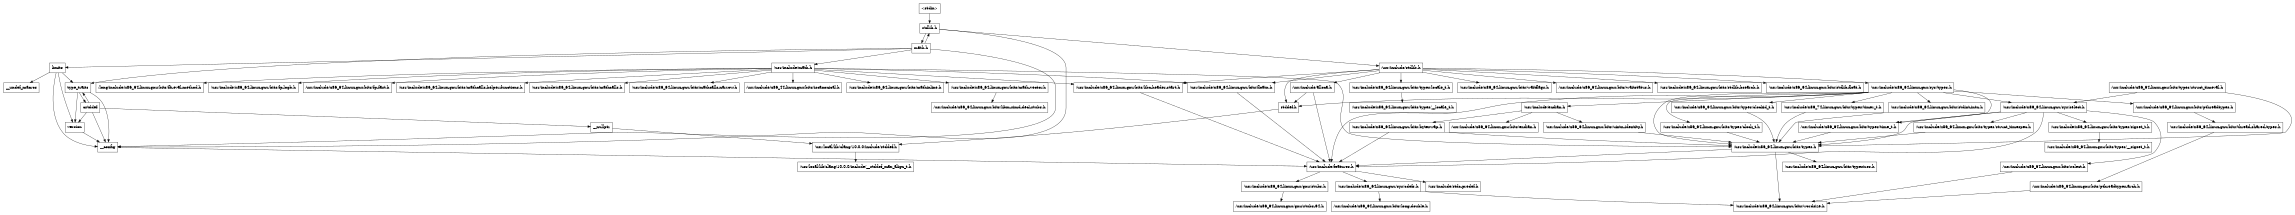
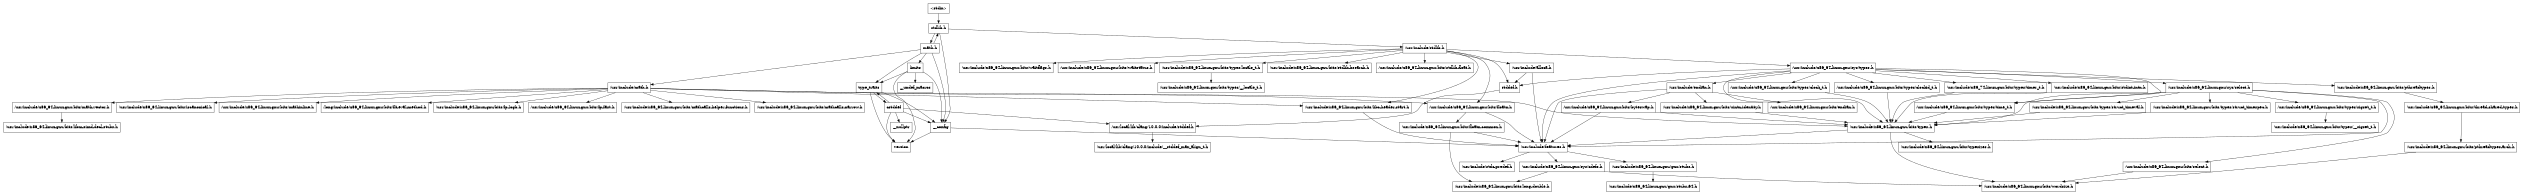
node "/usr/include/x86_64-linux-gnu/bits/mathcalls.h": removed
node "/usr/include/x86_44-linux-gnu/bits/iscanonical.h": label "/usr/include/x86_44-linux-gnu/bits/iscanonical.h" -> "/usr/include/x86_64-linux-gnu/bits/iscanonical.h"
edge "/usr/include/endian.h" -> "/usr/include/features.h": added
edge "/usr/include/x86_64-linux-gnu/bits/types/struct_timeval.h" -> "/usr/include/x86_64-linux-gnu/sys/select.h": reversed
node "/usr/include/x86_64-linux-gnu/bits/floatn-common.h": added
edge "version" -> "__config": reversed
edge "__nullptr" -> "/usr/local/lib/clang/10.0.0/include/stddef.h": now "cstddef" -> "/usr/local/lib/clang/10.0.0/include/stddef.h"
